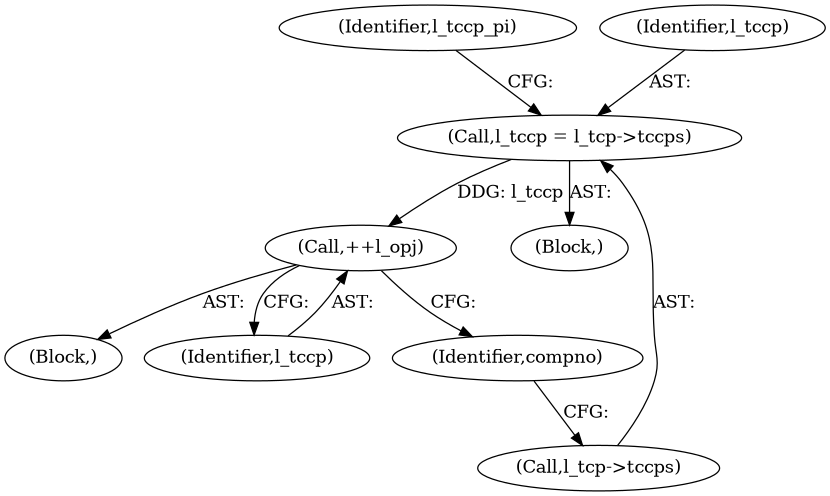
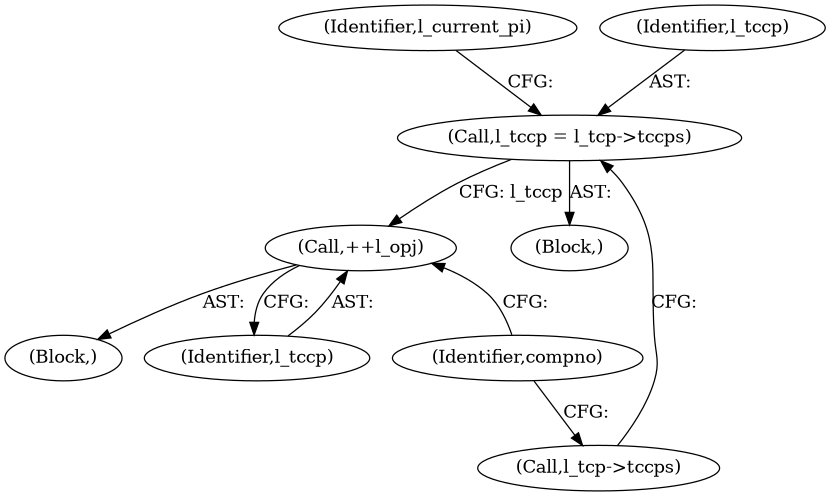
node "(Identifier,l_tccp_pi)": label "(Identifier,l_tccp_pi)" -> "(Identifier,l_current_pi)"
edge "(Call,l_tccp = l_tcp->tccps)" -> "(Call,++l_opj)": label "DDG: l_tccp" -> "CFG: l_tccp"
edge "(Call,l_tcp->tccps)" -> "(Call,l_tccp = l_tcp->tccps)": label "AST: " -> "CFG: "
edge "(Call,++l_opj)" -> "(Identifier,compno)": reversed
